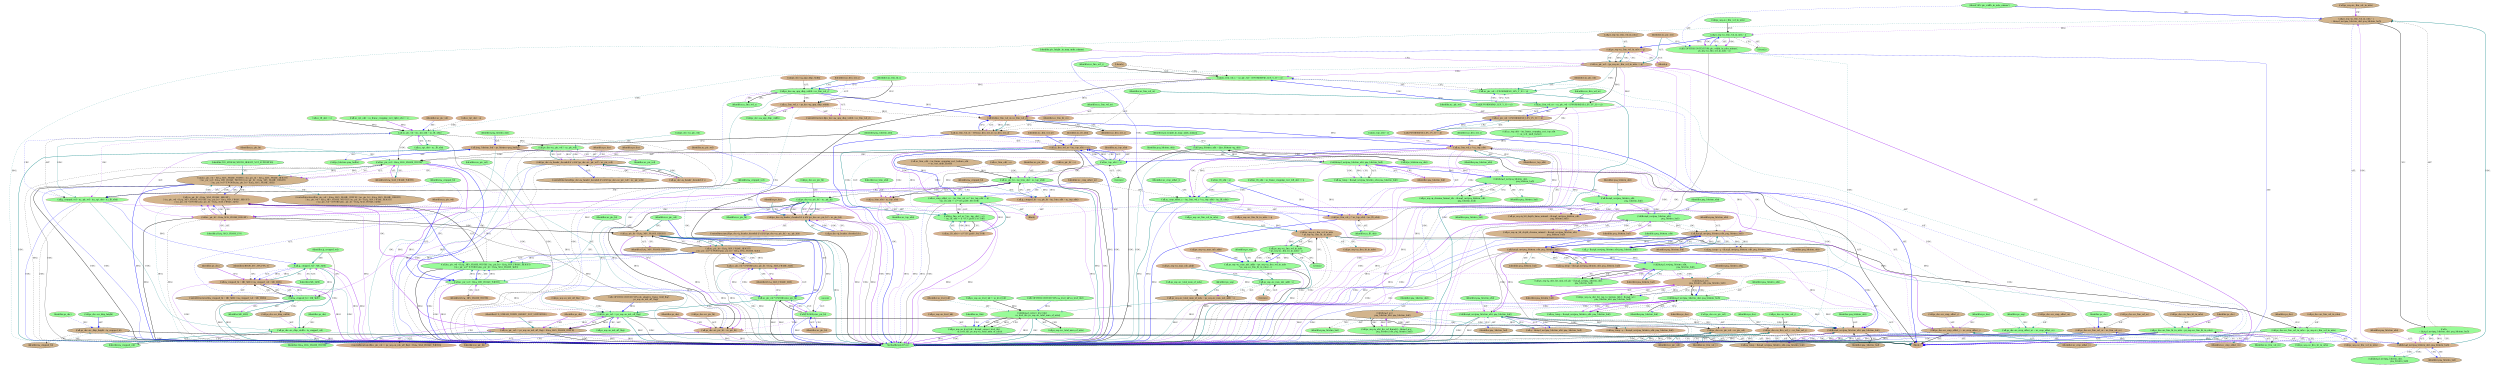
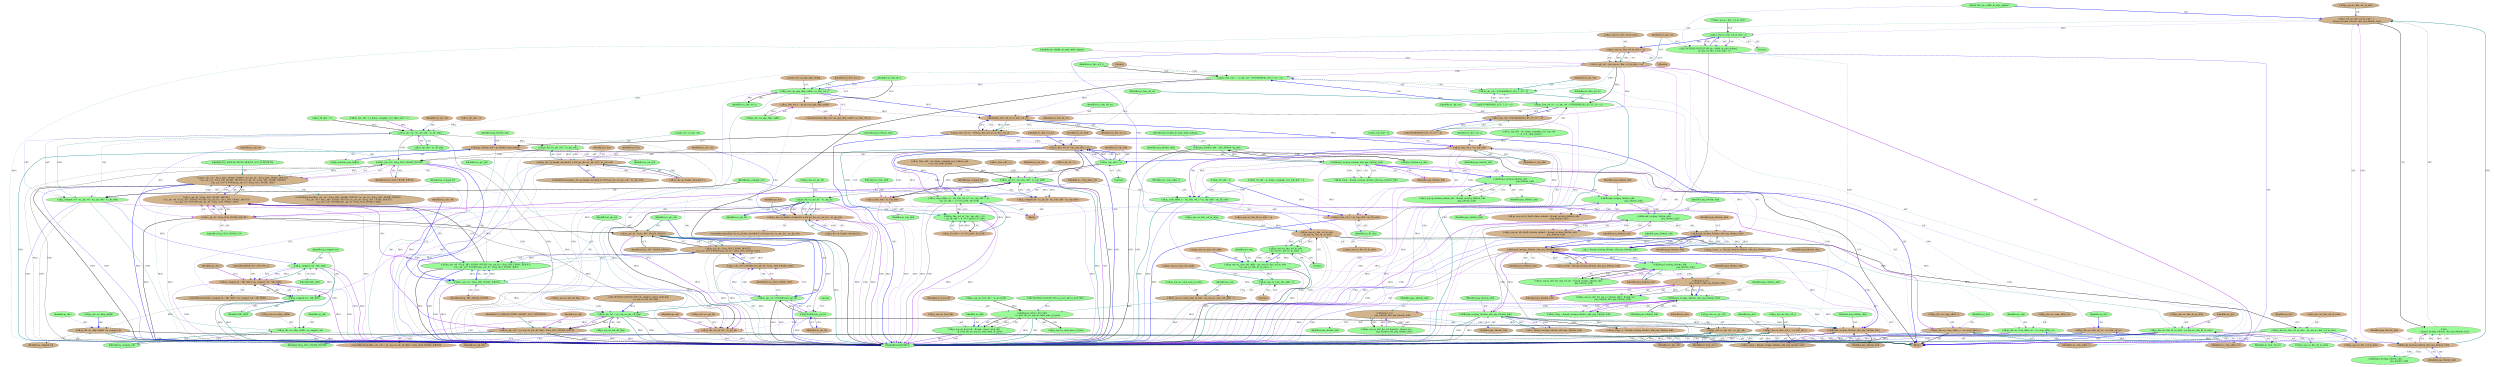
edge "(Call,u2_top_ofst >> 1)" -> "(Call,u2_btm_ofst + u2_top_ofst)": style solid -> bold
edge "(Call,u2_pic_ht < H264_MIN_FRAME_HEIGHT)" -> "(Identifier,H264_MIN_FRAME_HEIGHT)": removed, label "CFG:"
edge "(Identifier,H264_MIN_FRAME_HEIGHT)" -> "(Call,u2_pic_ht < H264_MIN_FRAME_HEIGHT)": style dashed -> bold
edge "(Call,i4_cropped_ht < MB_SIZE)" -> "(Call,ps_dec->u2_disp_width)": now "(Call,i4_cropped_ht < MB_SIZE)" -> "(Call,ps_dec->u2_disp_height = i4_cropped_ht)"
node "(Call,ps_dec->u2_frm_wd_uv)": removed
node "(MethodReturn,YUV32)": label "(MethodReturn,YUV32)" -> "(MethodReturn,WORD32)"
